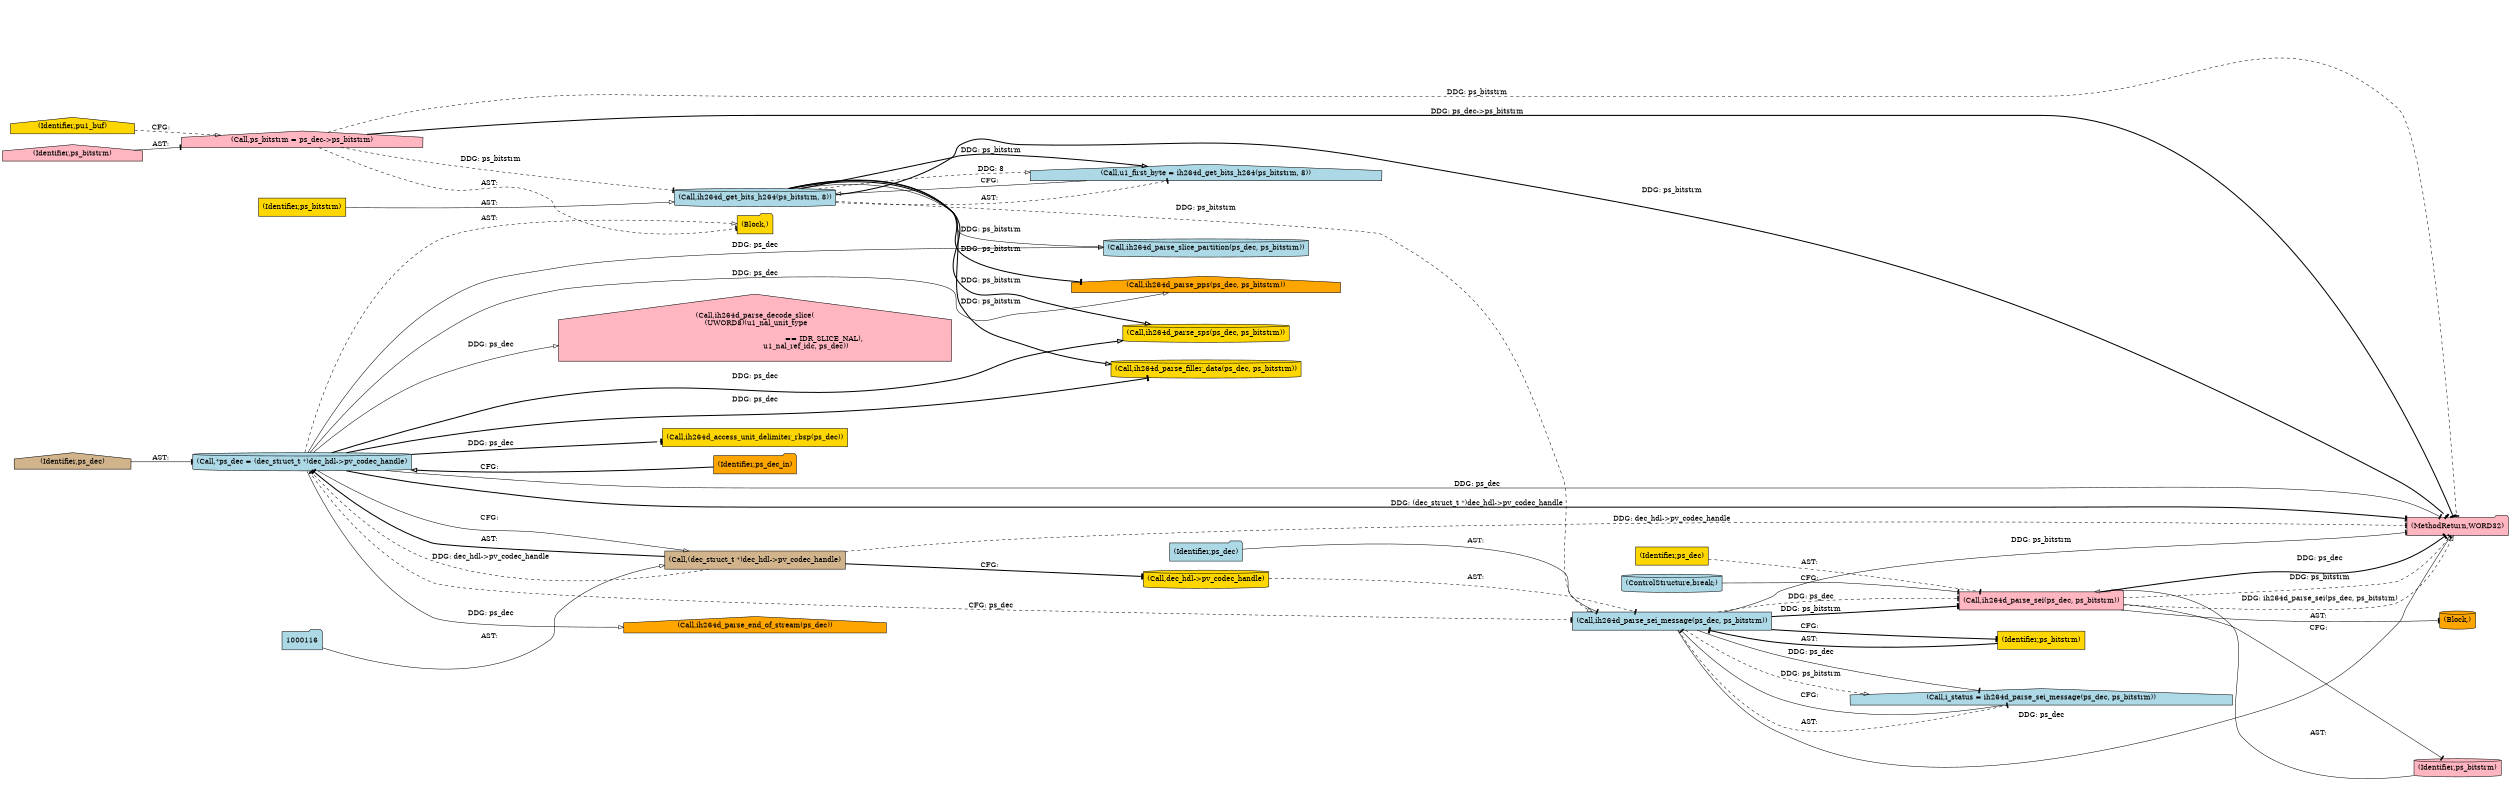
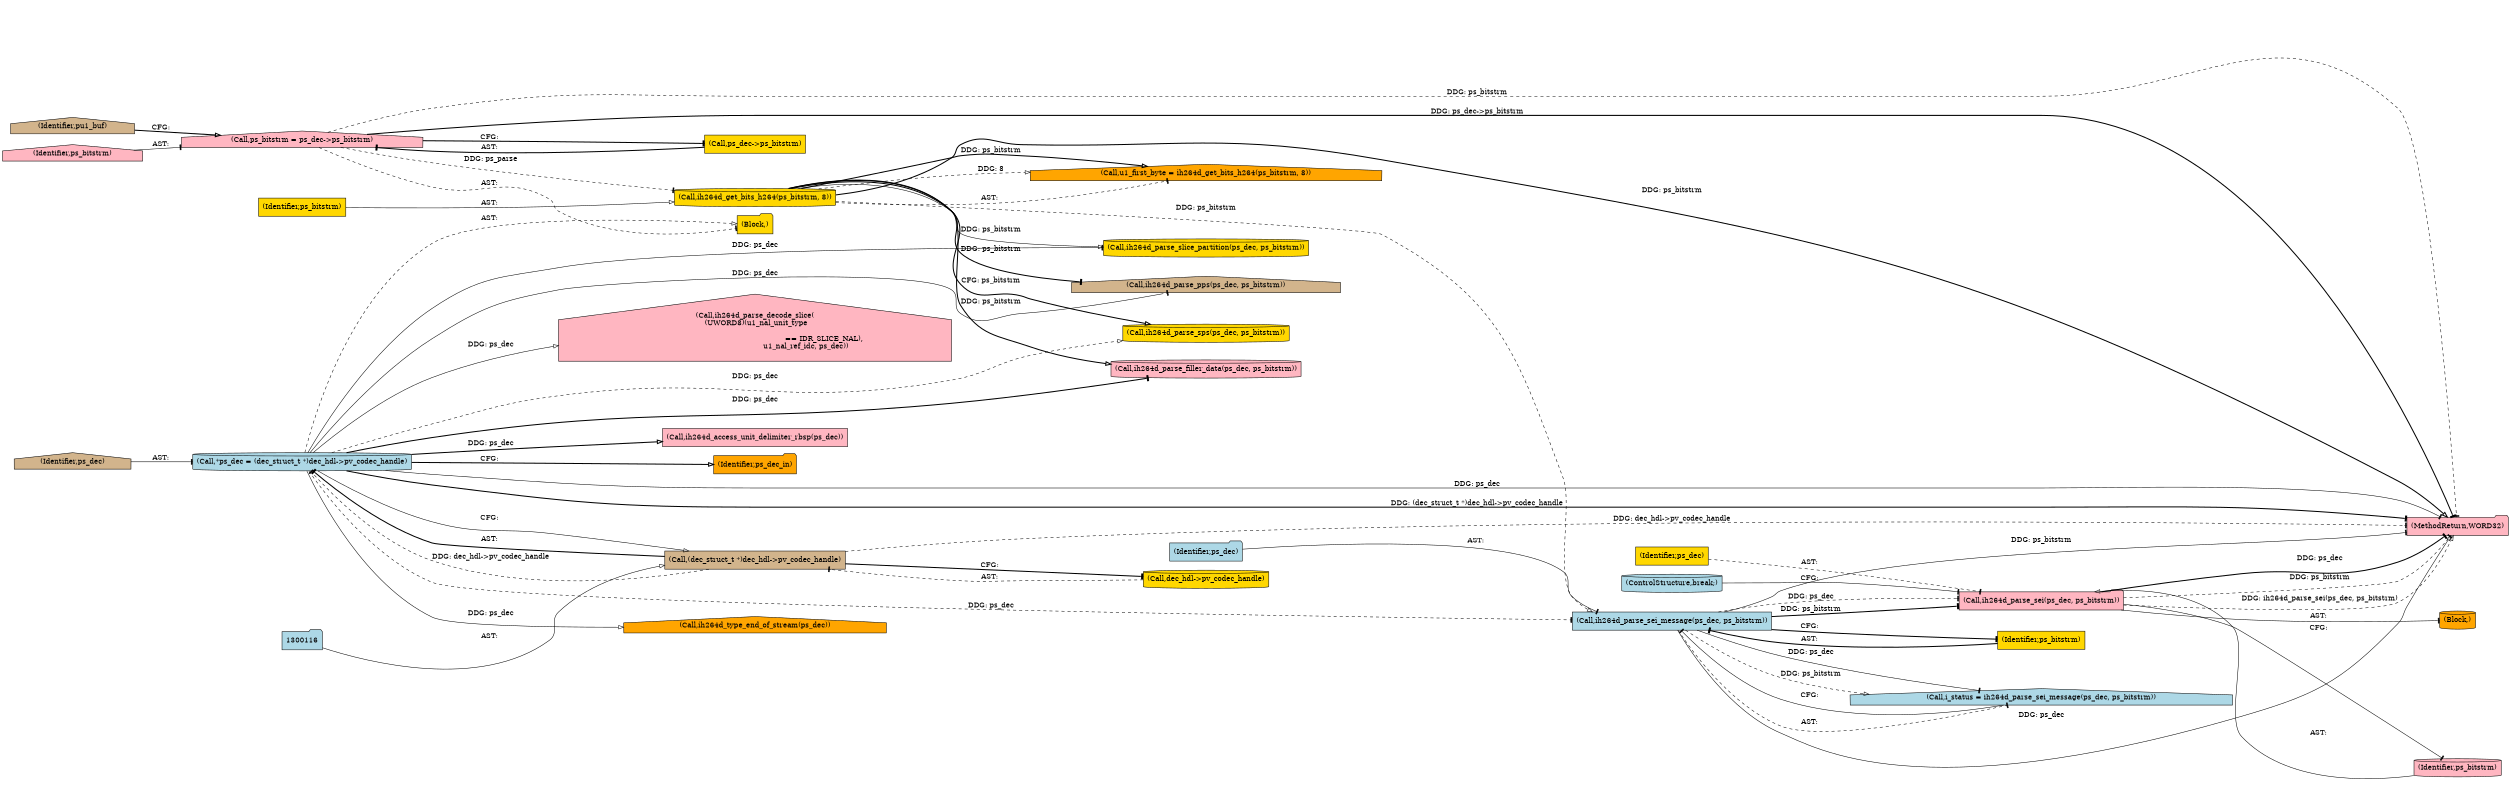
node "(Identifier,pu1_buf)": fillcolor gold -> tan
edge "(Identifier,pu1_buf)" -> "(Call,ps_bitstrm = ps_dec->ps_bitstrm)": style dashed -> bold
node "(Call,ps_dec->ps_bitstrm)": added
edge "(Call,ps_bitstrm = ps_dec->ps_bitstrm)" -> "(Call,ih264d_get_bits_h264(ps_bitstrm, 8))": label "DDG: ps_bitstrm" -> "DDG: ps_parse"
node "(Call,u1_first_byte = ih264d_get_bits_h264(ps_bitstrm, 8))": fillcolor lightblue -> orange
edge "(Call,u1_first_byte = ih264d_get_bits_h264(ps_bitstrm, 8))" -> "(Call,ih264d_get_bits_h264(ps_bitstrm, 8))": removed, label "CFG:"
node "(Call,ih264d_get_bits_h264(ps_bitstrm, 8))": fillcolor lightblue -> gold
edge "(Call,ih264d_get_bits_h264(ps_bitstrm, 8))" -> "(MethodReturn,WORD32)": arrowhead tee -> onormal
node "(Call,ih264d_parse_slice_partition(ps_dec, ps_bitstrm))": fillcolor lightblue -> gold
edge "(Call,*ps_dec = (dec_struct_t *)dec_hdl->pv_codec_handle)" -> "(Call,ih264d_parse_slice_partition(ps_dec, ps_bitstrm))": arrowhead onormal -> tee
edge "(Call,*ps_dec = (dec_struct_t *)dec_hdl->pv_codec_handle)" -> "(Call,ih264d_parse_pps(ps_dec, ps_bitstrm))": arrowhead onormal -> tee
edge "(Call,ih264d_get_bits_h264(ps_bitstrm, 8))" -> "(Call,ih264d_parse_sps(ps_dec, ps_bitstrm))": label "DDG: ps_bitstrm" -> "CFG: ps_bitstrm"
node "(Call,ih264d_parse_pps(ps_dec, ps_bitstrm))": fillcolor orange -> tan
node "(Call,ih264d_parse_filler_data(ps_dec, ps_bitstrm))": fillcolor gold -> lightpink
edge "(Call,*ps_dec = (dec_struct_t *)dec_hdl->pv_codec_handle)" -> "(Call,ih264d_parse_sps(ps_dec, ps_bitstrm))": style bold -> dashed
node "(Call,ih264d_access_unit_delimiter_rbsp(ps_dec))": fillcolor gold -> lightpink
edge "(Call,*ps_dec = (dec_struct_t *)dec_hdl->pv_codec_handle)" -> "(Call,ih264d_access_unit_delimiter_rbsp(ps_dec))": arrowhead tee -> onormal
edge "(Identifier,ps_dec_in)" -> "(Call,*ps_dec = (dec_struct_t *)dec_hdl->pv_codec_handle)": reversed
edge "(Call,dec_hdl->pv_codec_handle)" -> "(Call,ih264d_parse_sei_message(ps_dec, ps_bitstrm))": now "(Call,dec_hdl->pv_codec_handle)" -> "(Call,(dec_struct_t *)dec_hdl->pv_codec_handle)"
edge "(Call,*ps_dec = (dec_struct_t *)dec_hdl->pv_codec_handle)" -> "(Call,ih264d_parse_sei_message(ps_dec, ps_bitstrm))": label "CFG: ps_dec" -> "DDG: ps_dec"
node "(Call,ih264d_parse_end_of_stream(ps_dec))": label "(Call,ih264d_parse_end_of_stream(ps_dec))" -> "(Call,ih264d_type_end_of_stream(ps_dec))"
node "1000116": label "1000116" -> "1300116"
